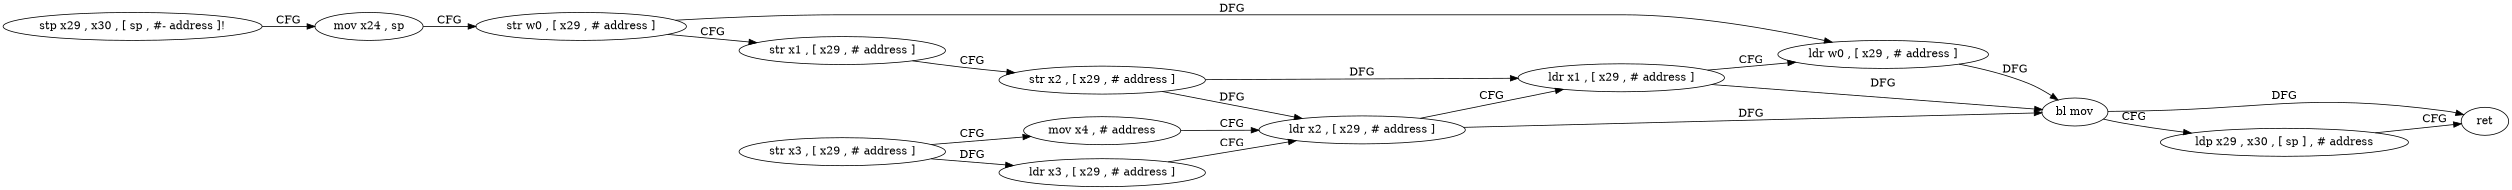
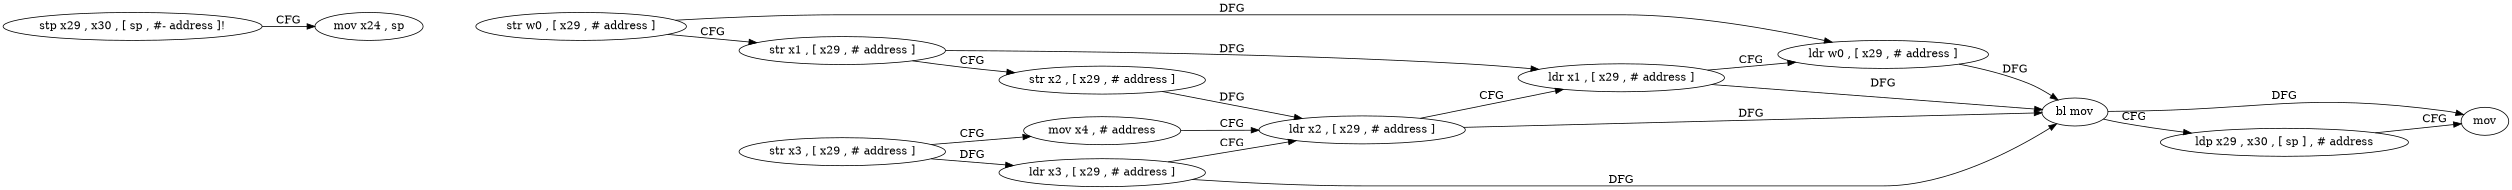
edge "mov x24 , sp" -> "str w0 , [ x29 , # address ]": removed, label "CFG"
edge "str x2 , [ x29 , # address ]" -> "ldr x1 , [ x29 , # address ]": now "str x1 , [ x29 , # address ]" -> "ldr x1 , [ x29 , # address ]"
node "ret": label "ret" -> "mov"
edge "ldr x3 , [ x29 , # address ]" -> "bl mov": added, label "DFG"
